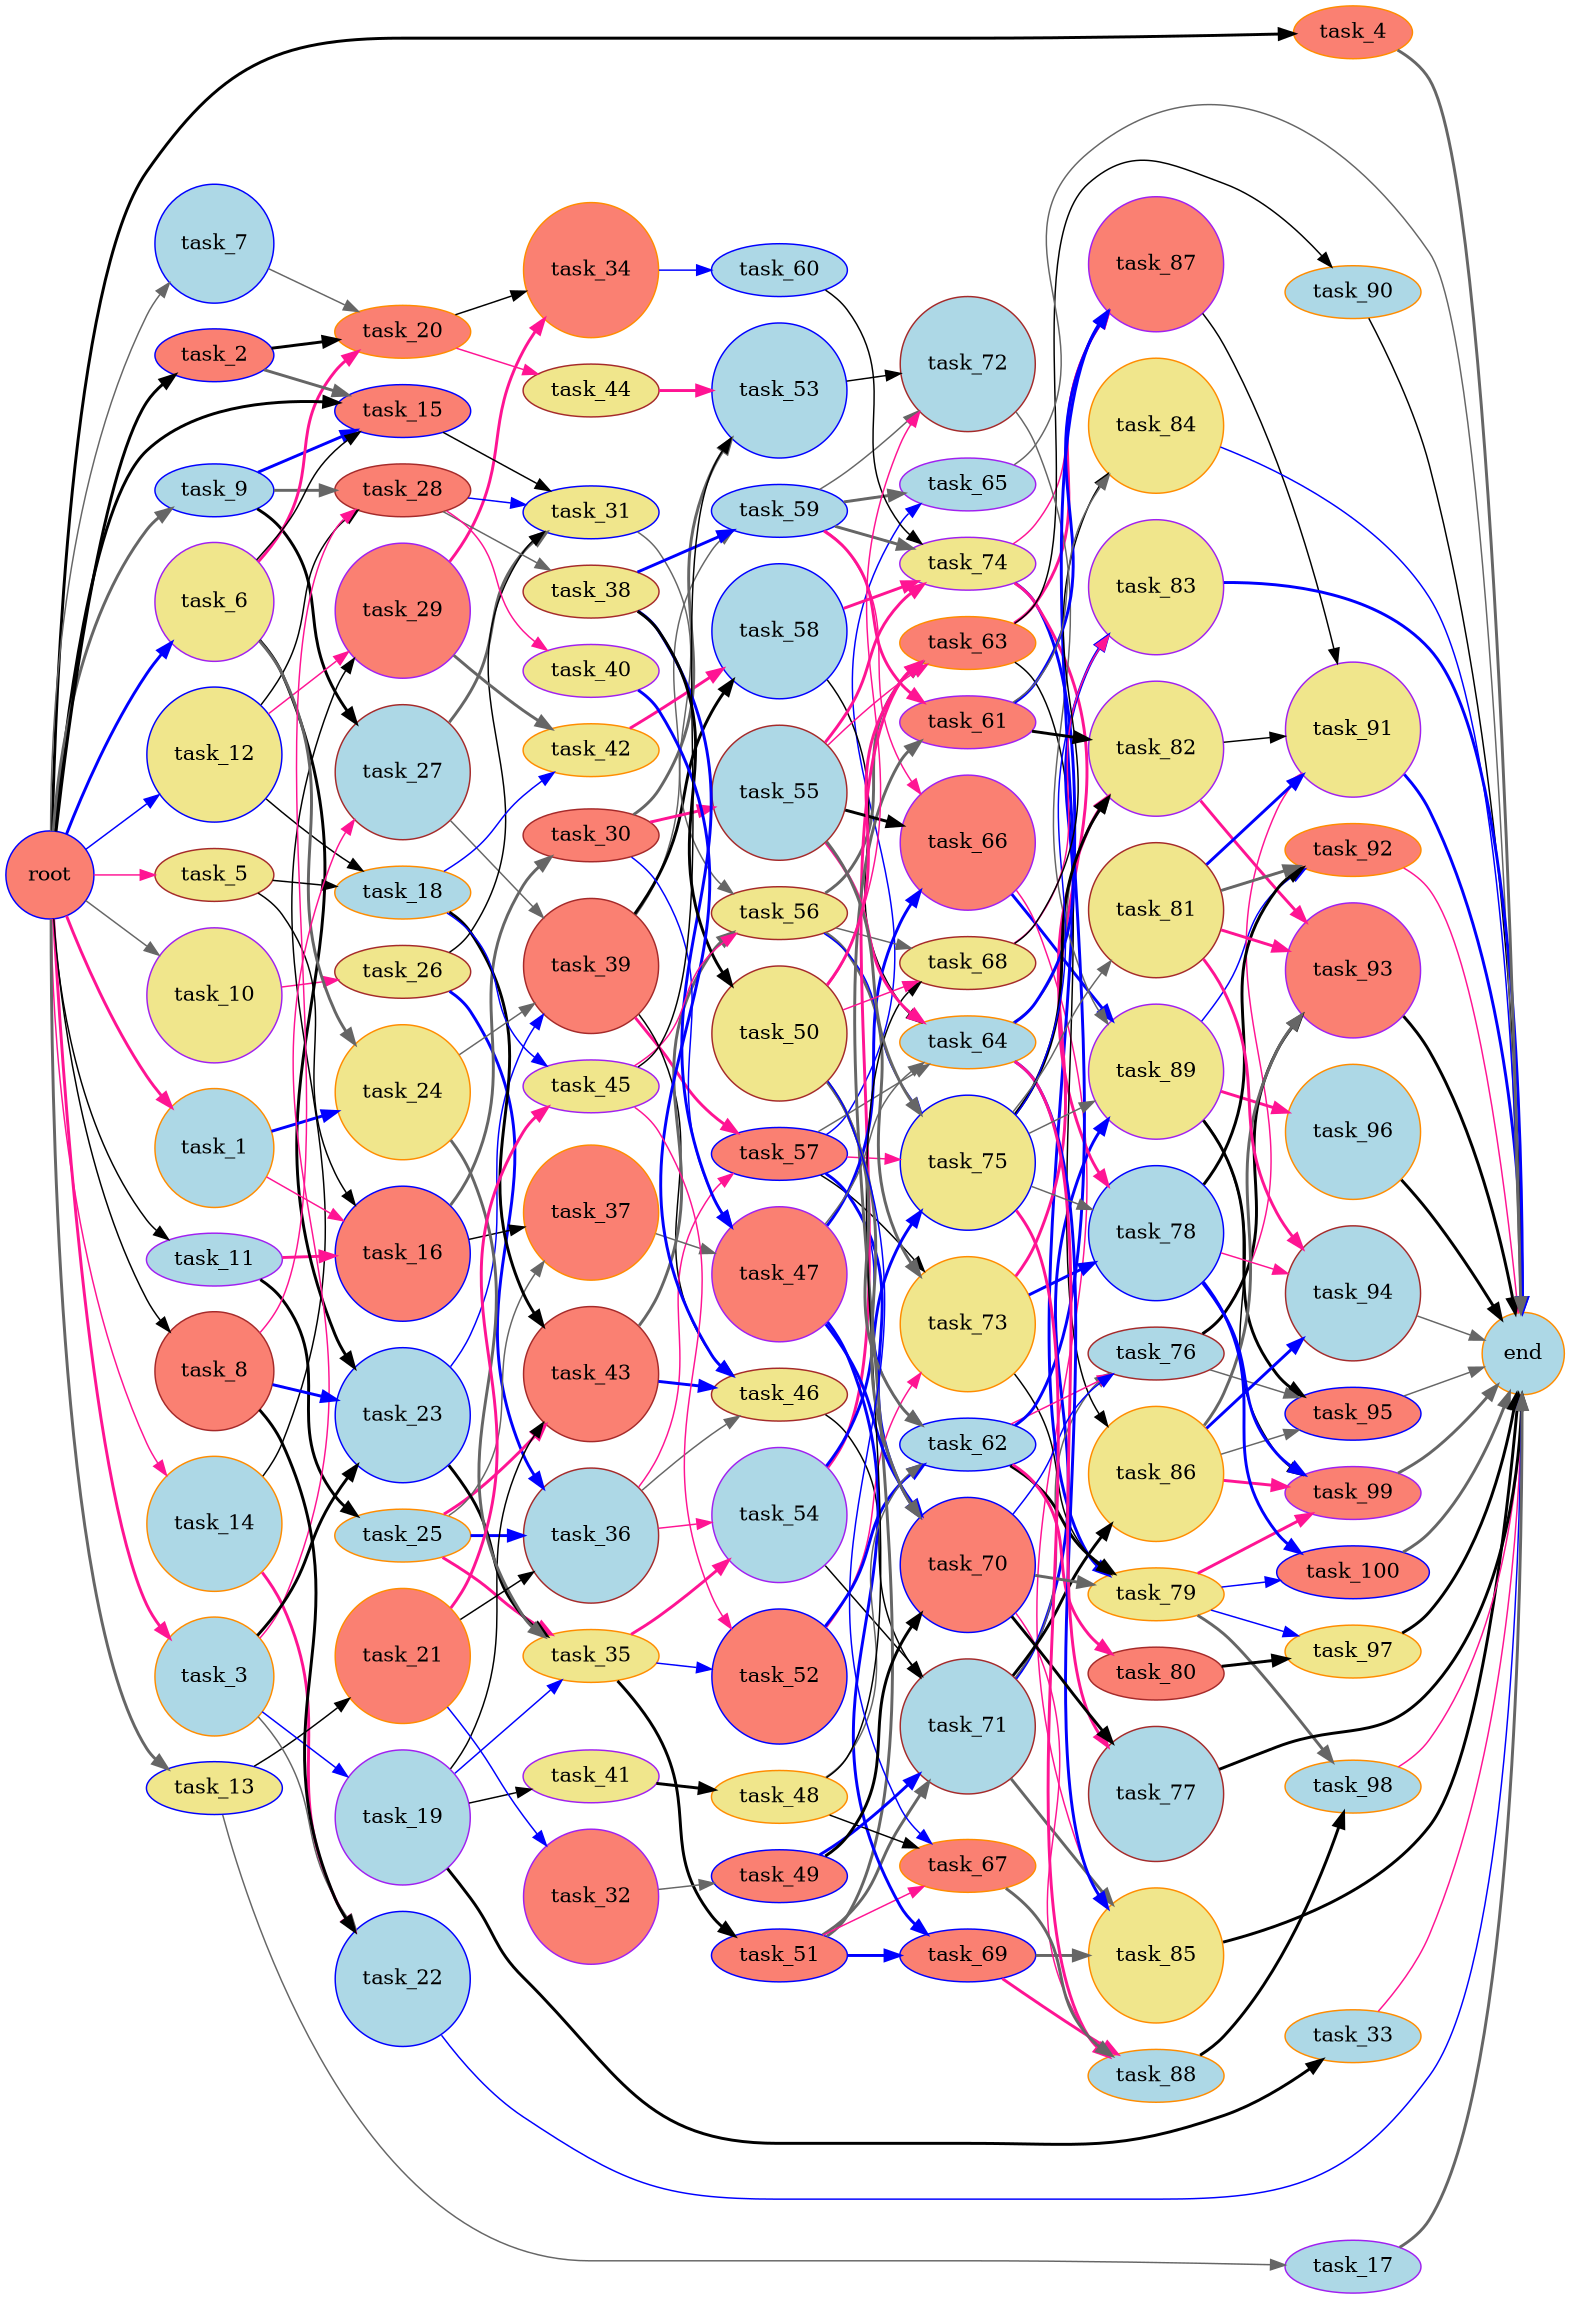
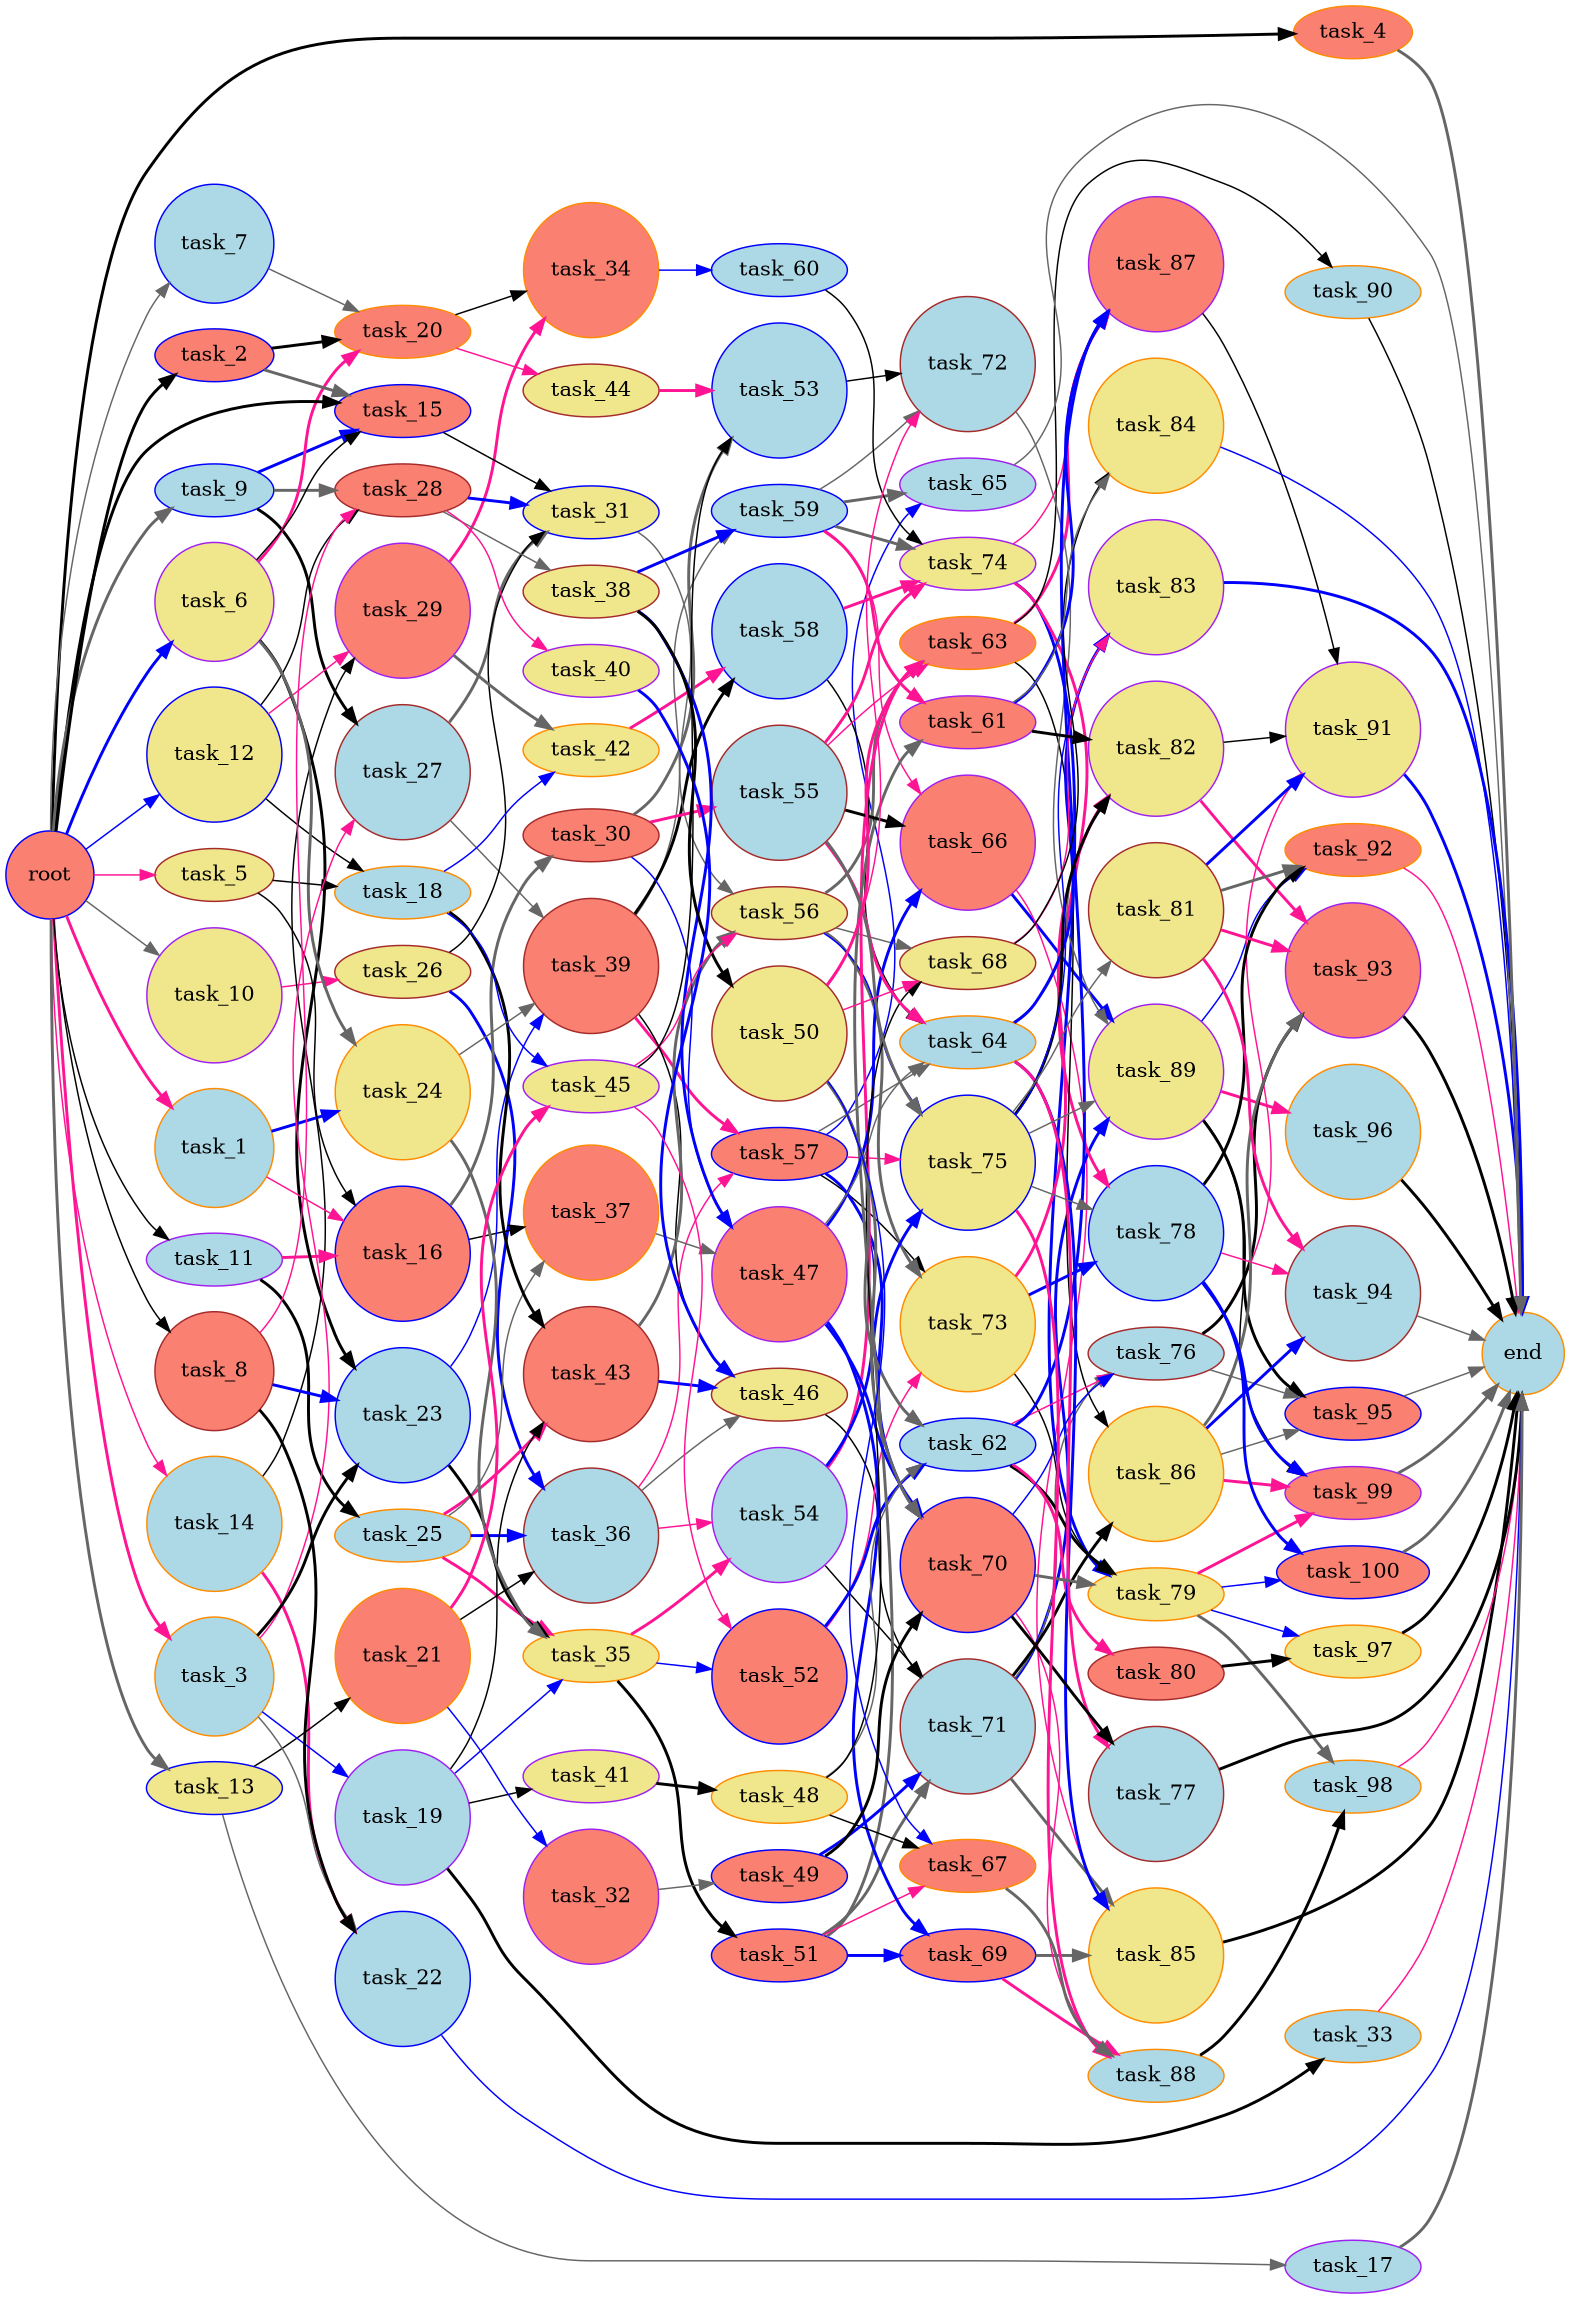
edge "task_28" -> "task_31": style solid -> bold
